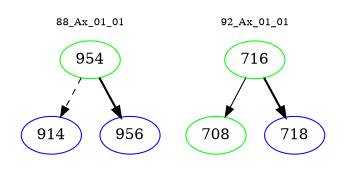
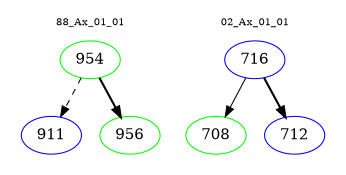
cluster "92_Ax_01_01": label "92_Ax_01_01" -> "02_Ax_01_01"
node "716": color green -> blue
node "914": label "914" -> "911"
node "956": color blue -> green
node "718": label "718" -> "712"
